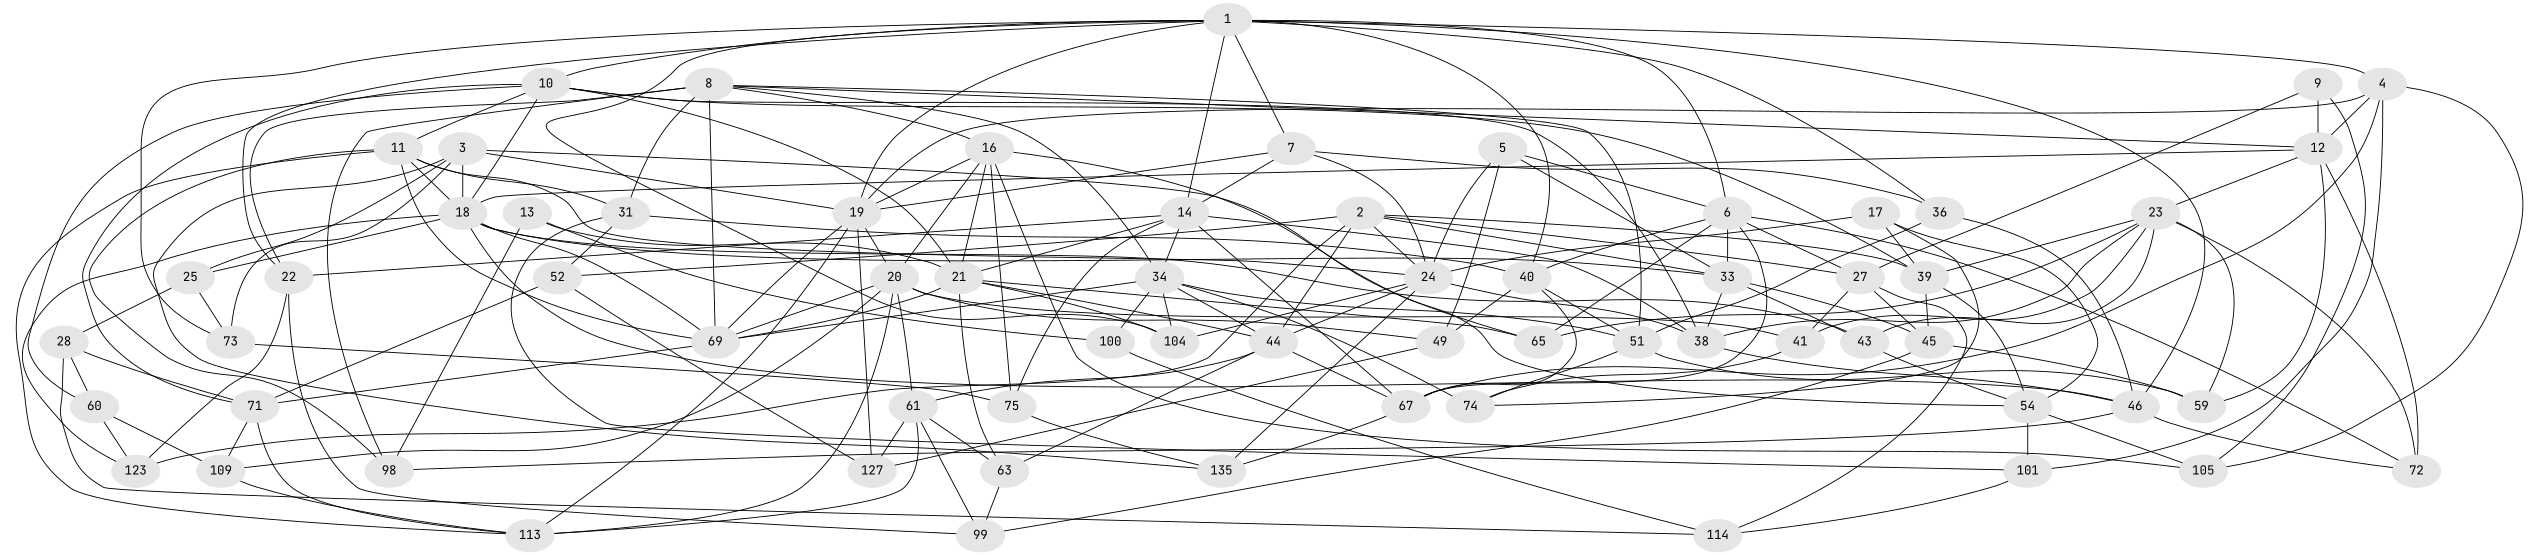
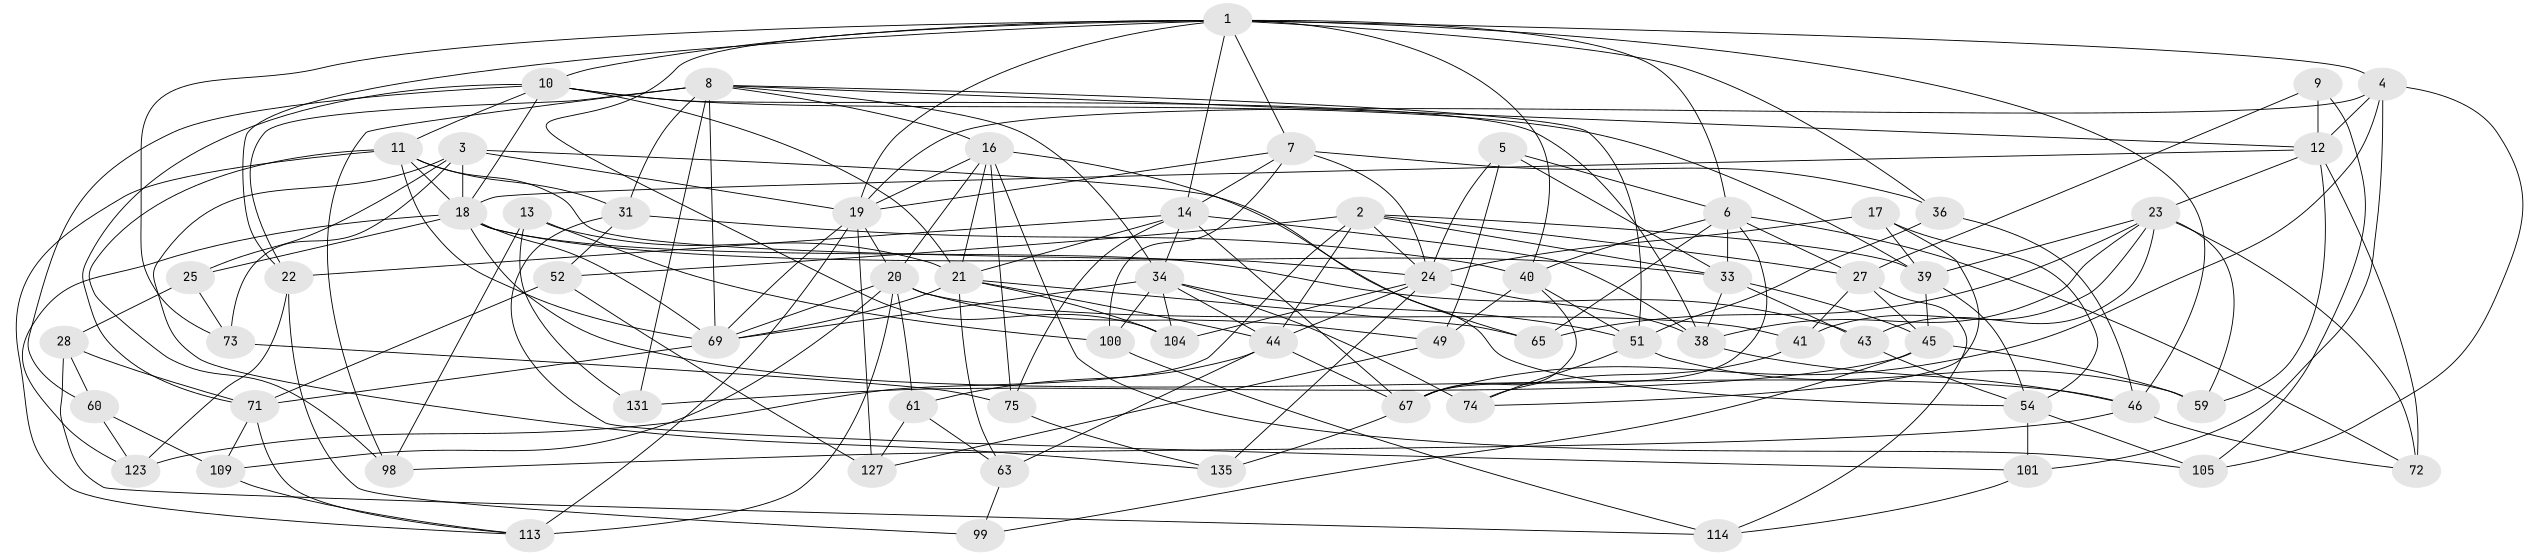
edge "7" -- "100": added
node "131": added
edge "61" -- "99": removed
edge "61" -- "113": removed
